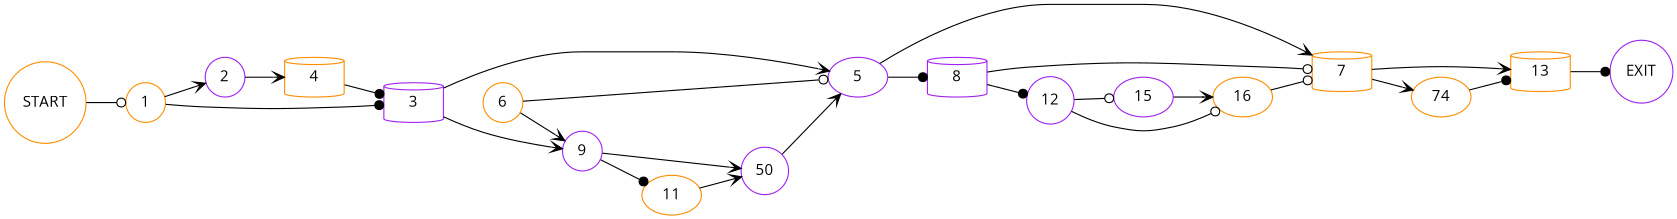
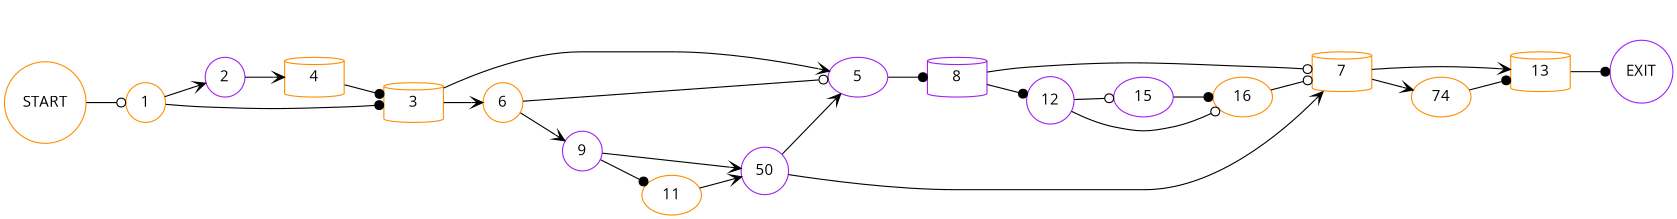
edge "5" -> "7": now "50" -> "7"
edge "15" -> "16": arrowhead vee -> dot
node "3": color purple -> darkorange
edge "3" -> "9": now "3" -> "6"
